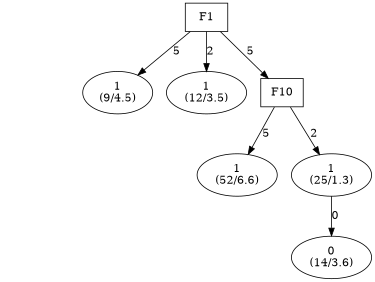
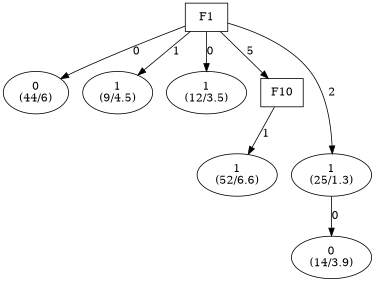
edge "F1" -> "1 (9/4.5)": label "5" -> "1"
edge "F1" -> "1 (12/3.5)": label "2" -> "0"
node "0 (44/6)": added
edge "F10" -> "1 (25/1.3)": now "F1" -> "1 (25/1.3)"
edge "F10" -> "1 (52/6.6)": label "5" -> "1"
node "0 (14/3.6)": label "0 (14/3.6)" -> "0 (14/3.9)"
